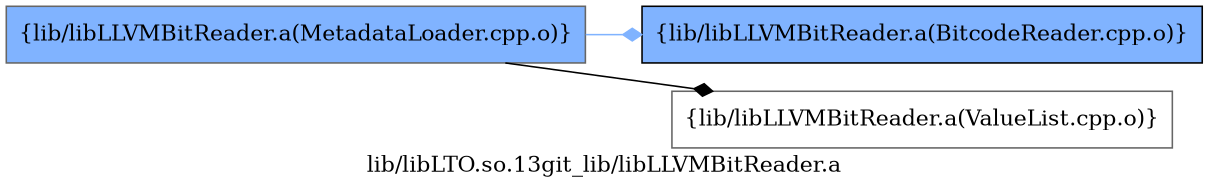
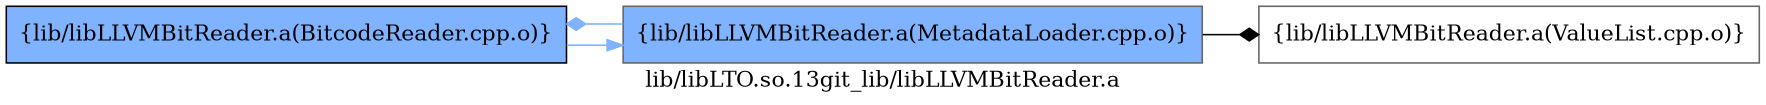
edge "{lib/libLLVMBitReader.a(BitcodeReader.cpp.o)}" -> "{lib/libLLVMBitReader.a(MetadataLoader.cpp.o)}": added
